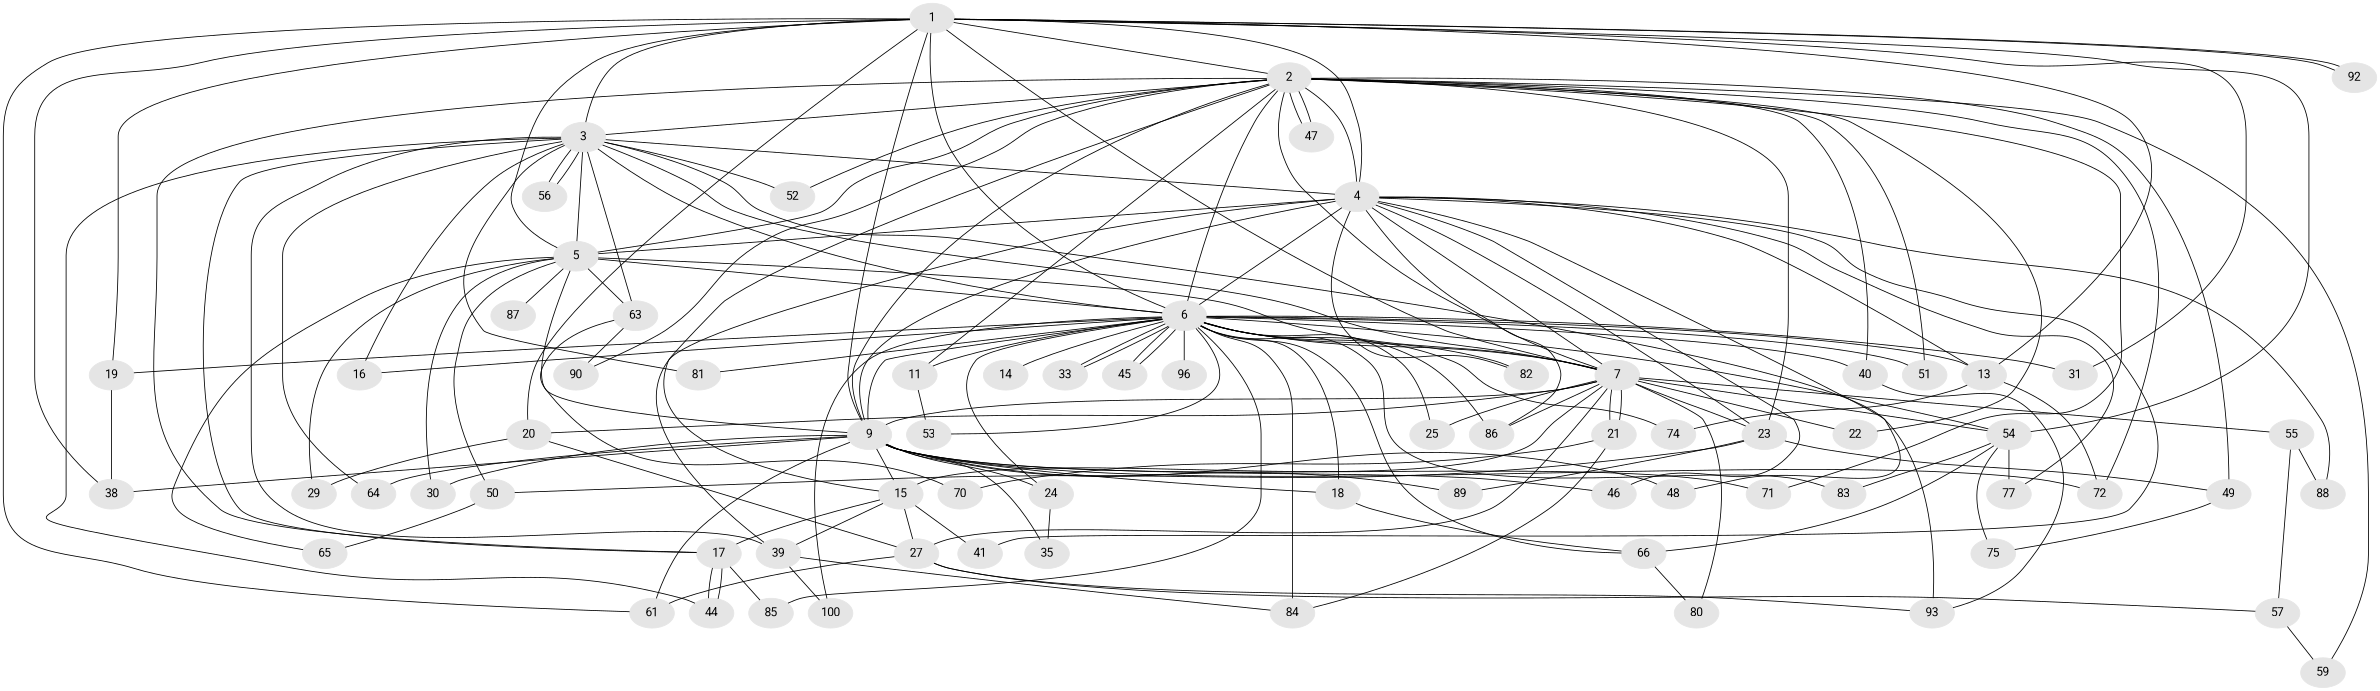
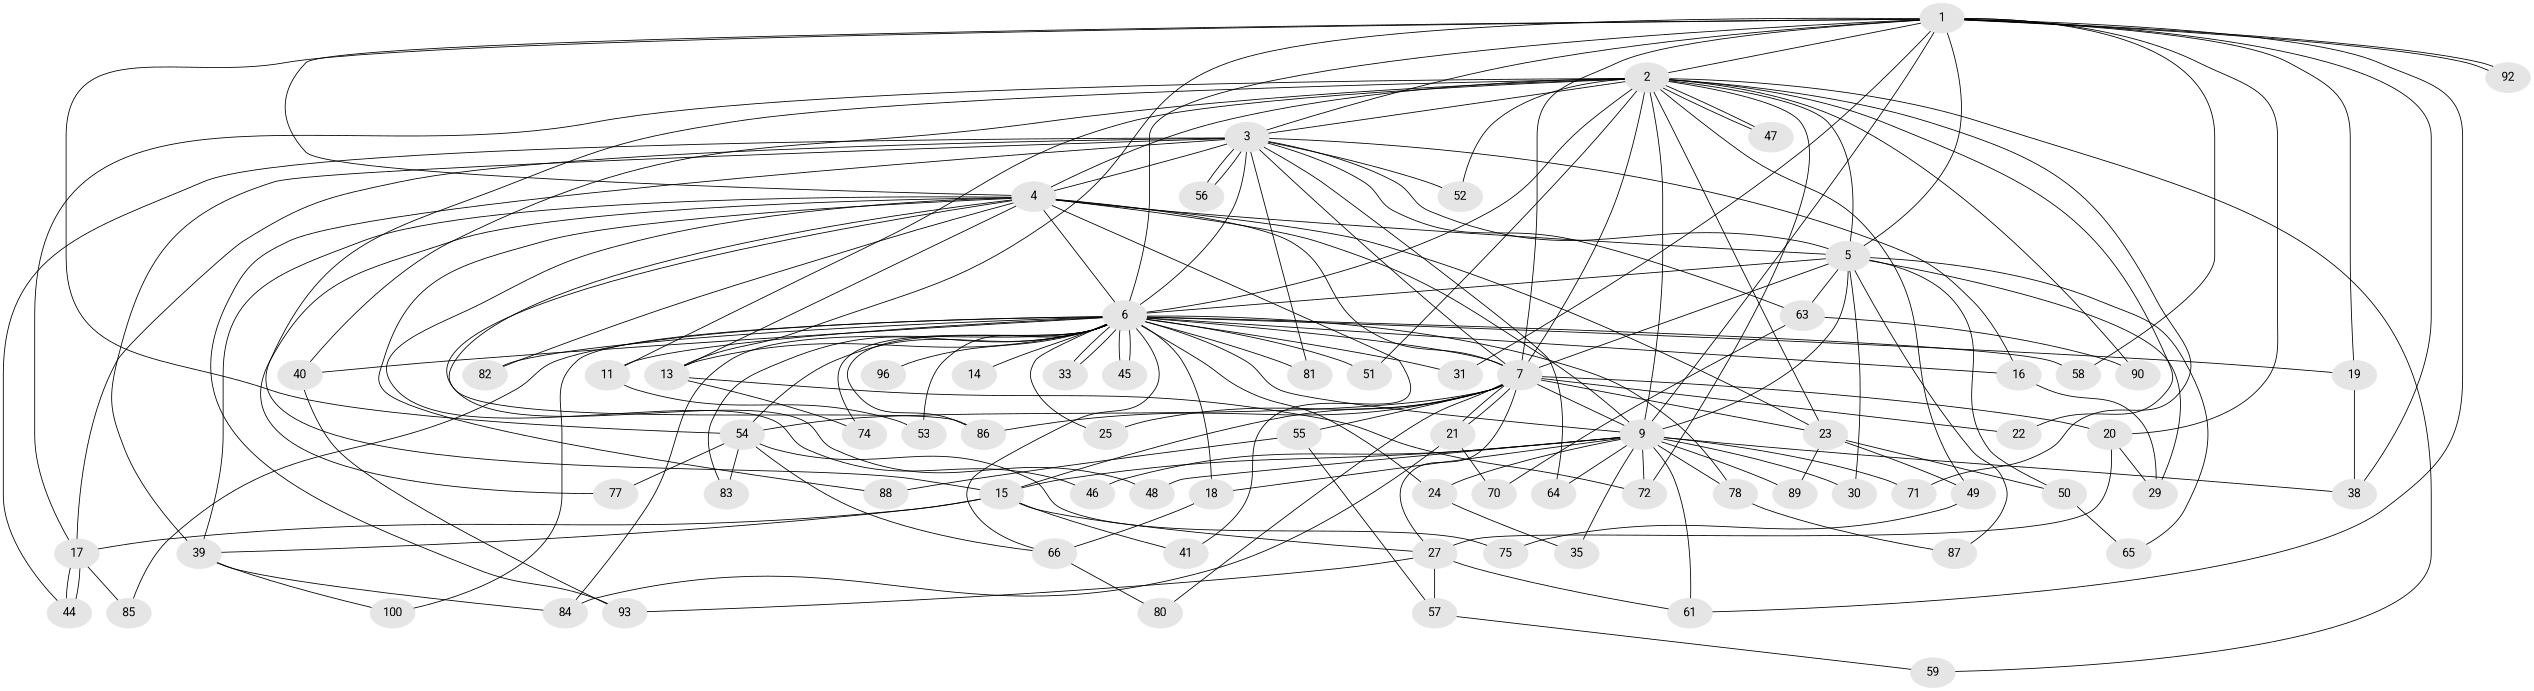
node "58": added
edge "16" -- "29": added
node "78": added
